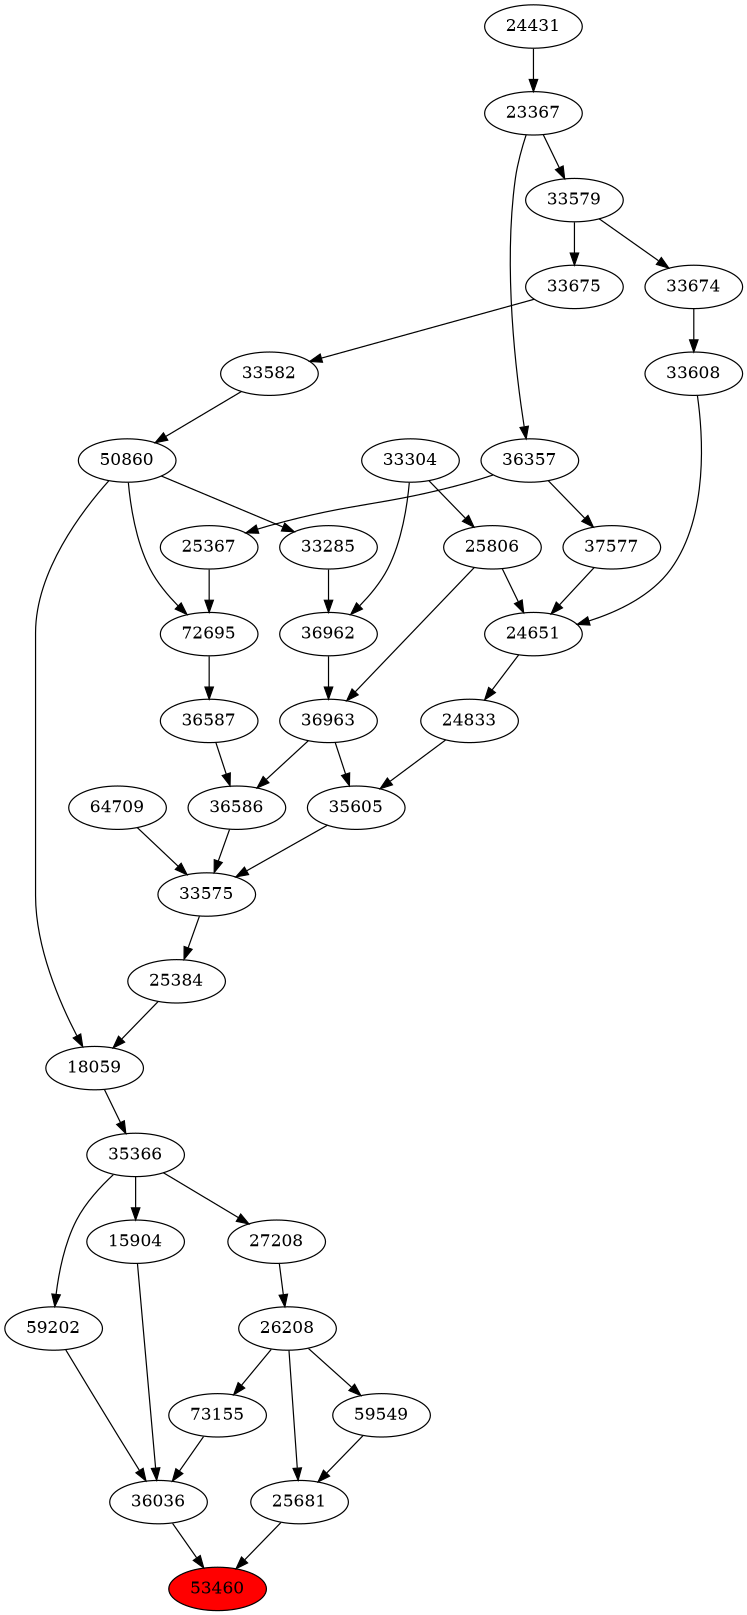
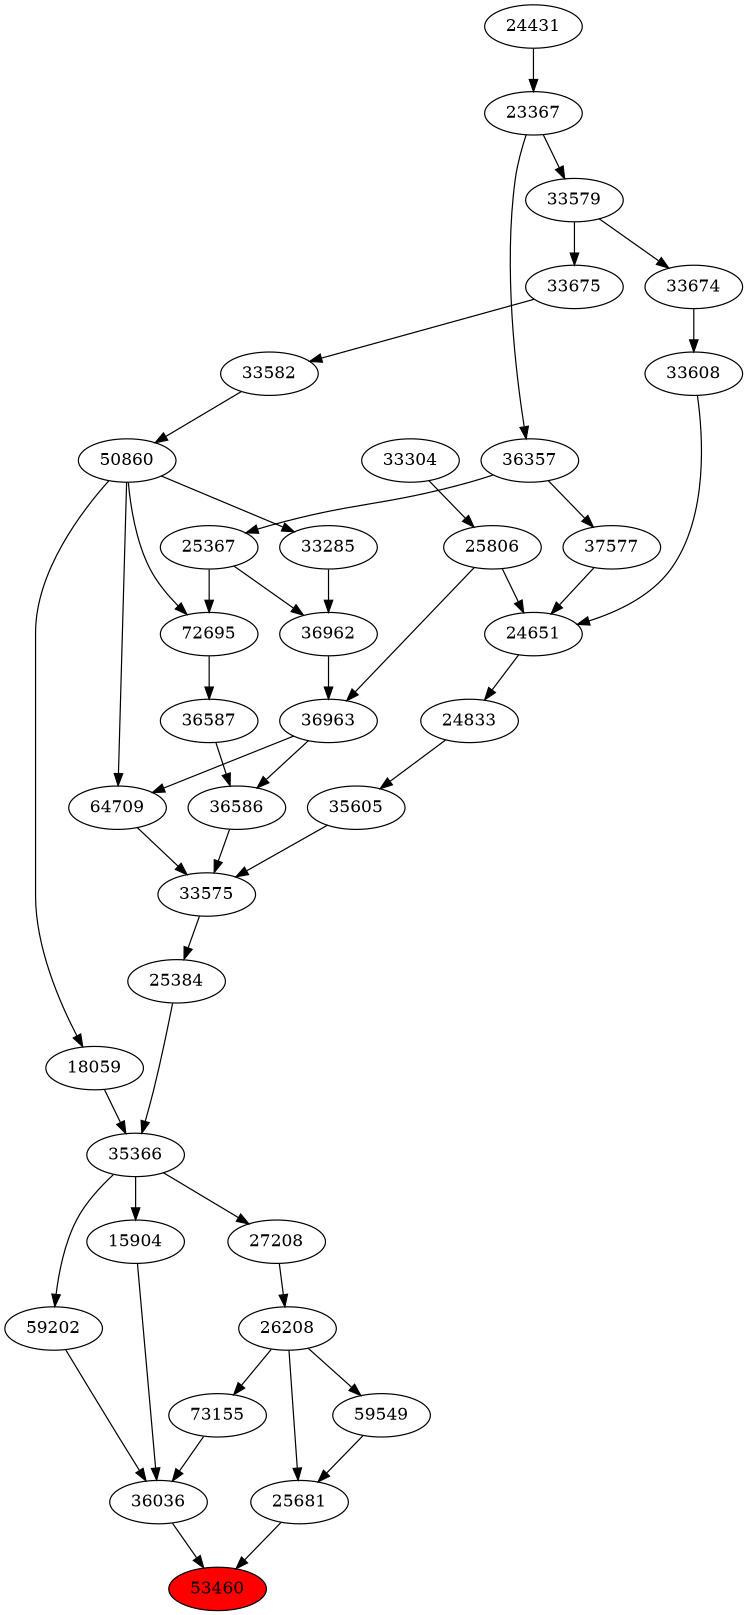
edge "33304" -> "36962": now "25367" -> "36962"
edge "50860" -> "64709": added
edge "36963" -> "35605": now "36963" -> "64709"
edge "25384" -> "18059": now "25384" -> "35366"
